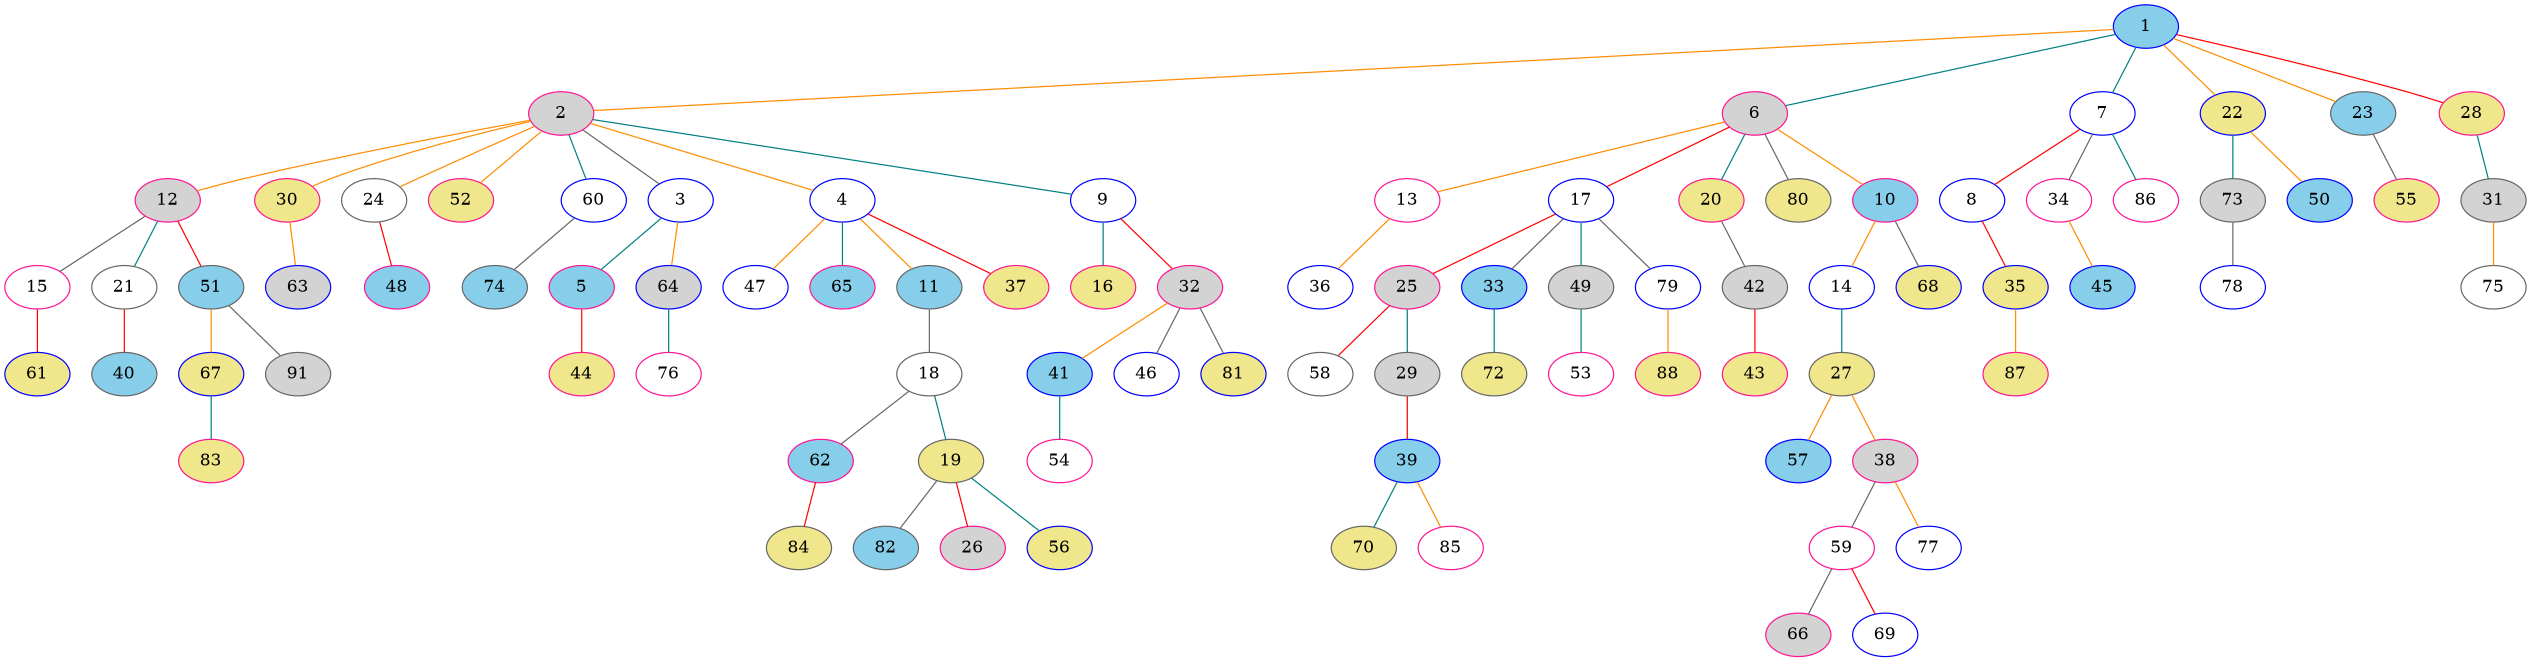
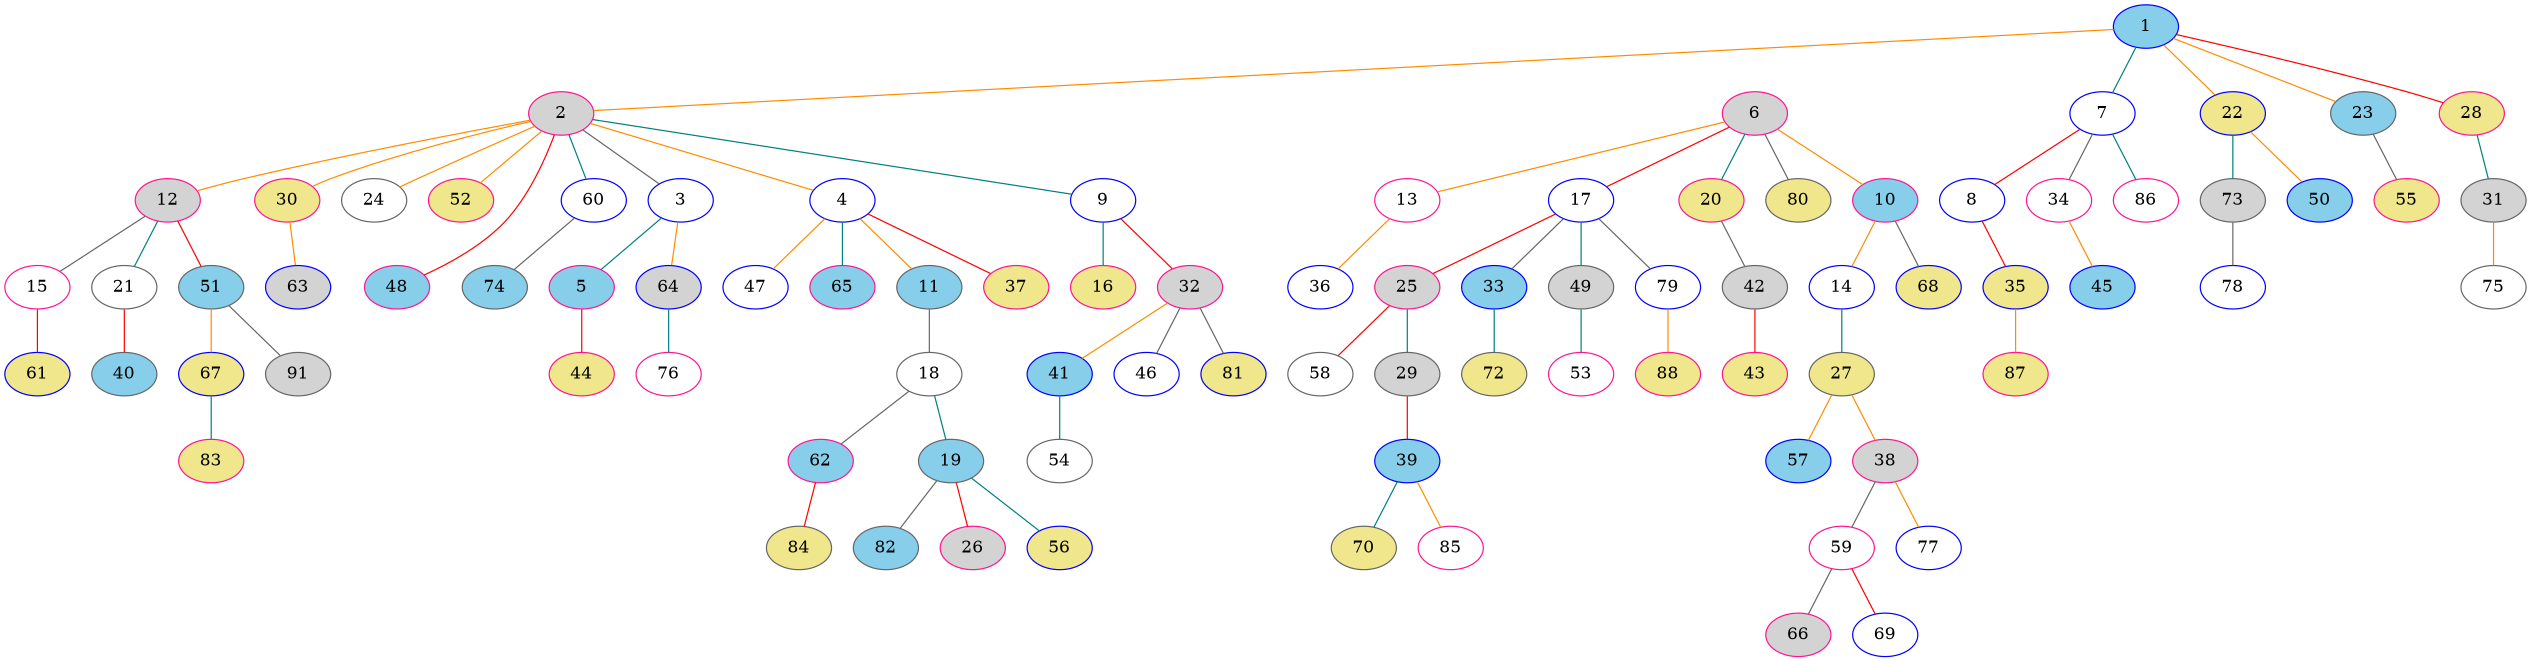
edge "1" -- "6": removed
edge "24" -- "48": now "2" -- "48"
node "19": fillcolor khaki -> skyblue
node "54": color deeppink -> gray40
